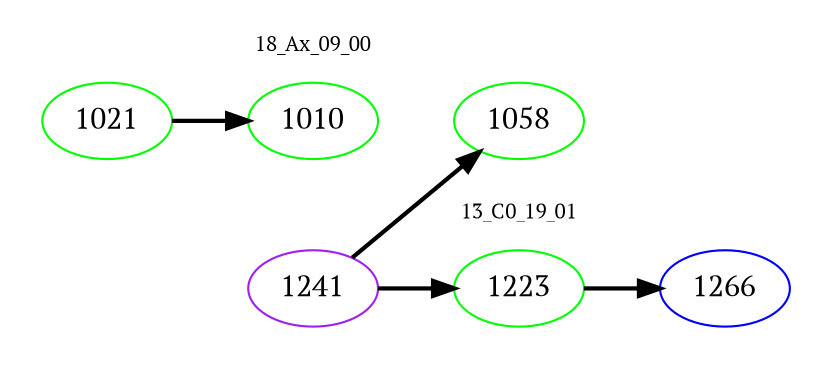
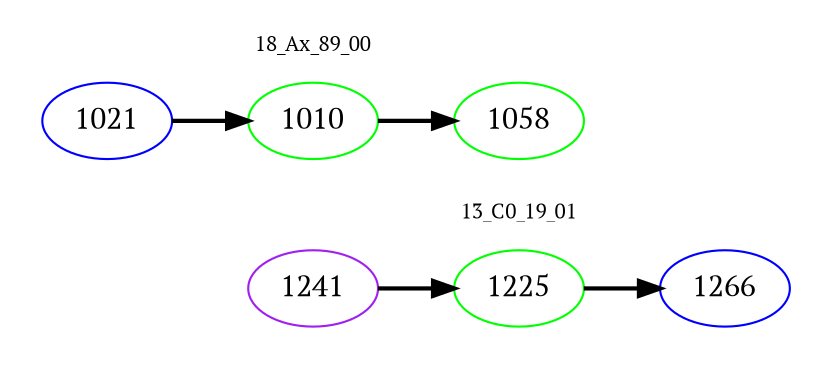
cluster "18_Ax_09_00": label "18_Ax_09_00" -> "18_Ax_89_00"
node "1021": color green -> blue
edge "1241" -> "1058": now "1010" -> "1058"
node "1223": label "1223" -> "1225"
